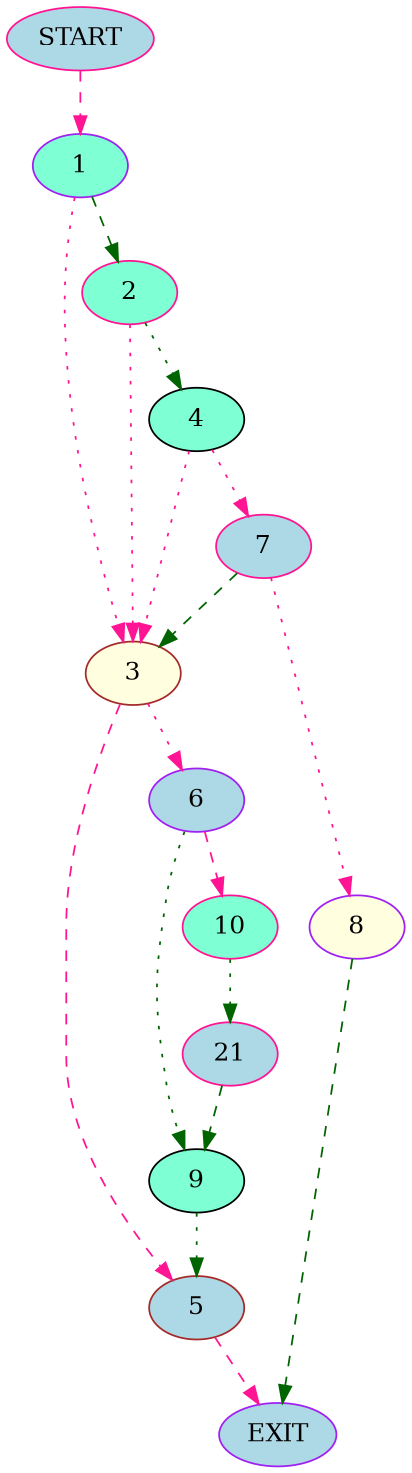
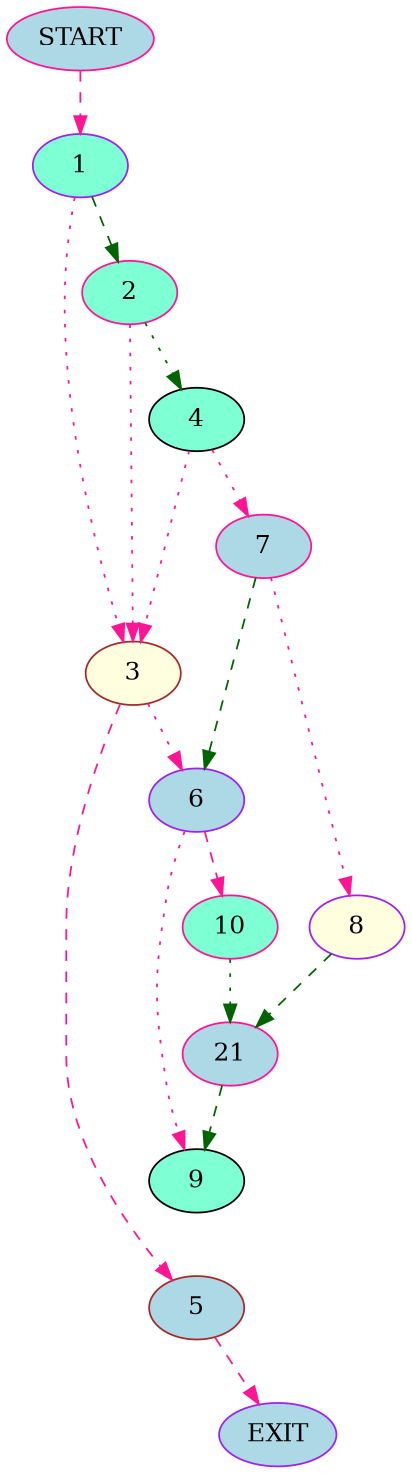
edge "7" -> "3": now "7" -> "6"
edge "6" -> "9": color darkgreen -> deeppink
edge "8" -> "EXIT": now "8" -> "21"
edge "9" -> "5": removed
